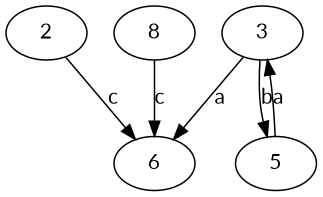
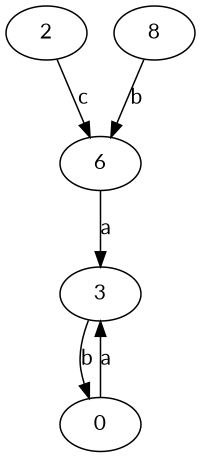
edge "3" -> "6": reversed
edge "8" -> "6": label "c" -> "b"
node "5": label "5" -> "0"
